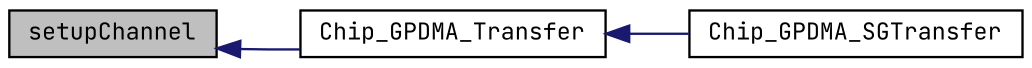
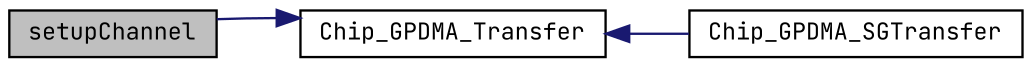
edge "Chip_GPDMA_Transfer" -> "setupChannel": reversed
